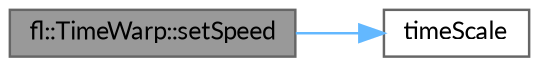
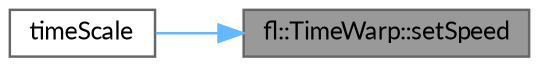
edge "fl::TimeWarp::setSpeed" -> "timeScale": reversed
